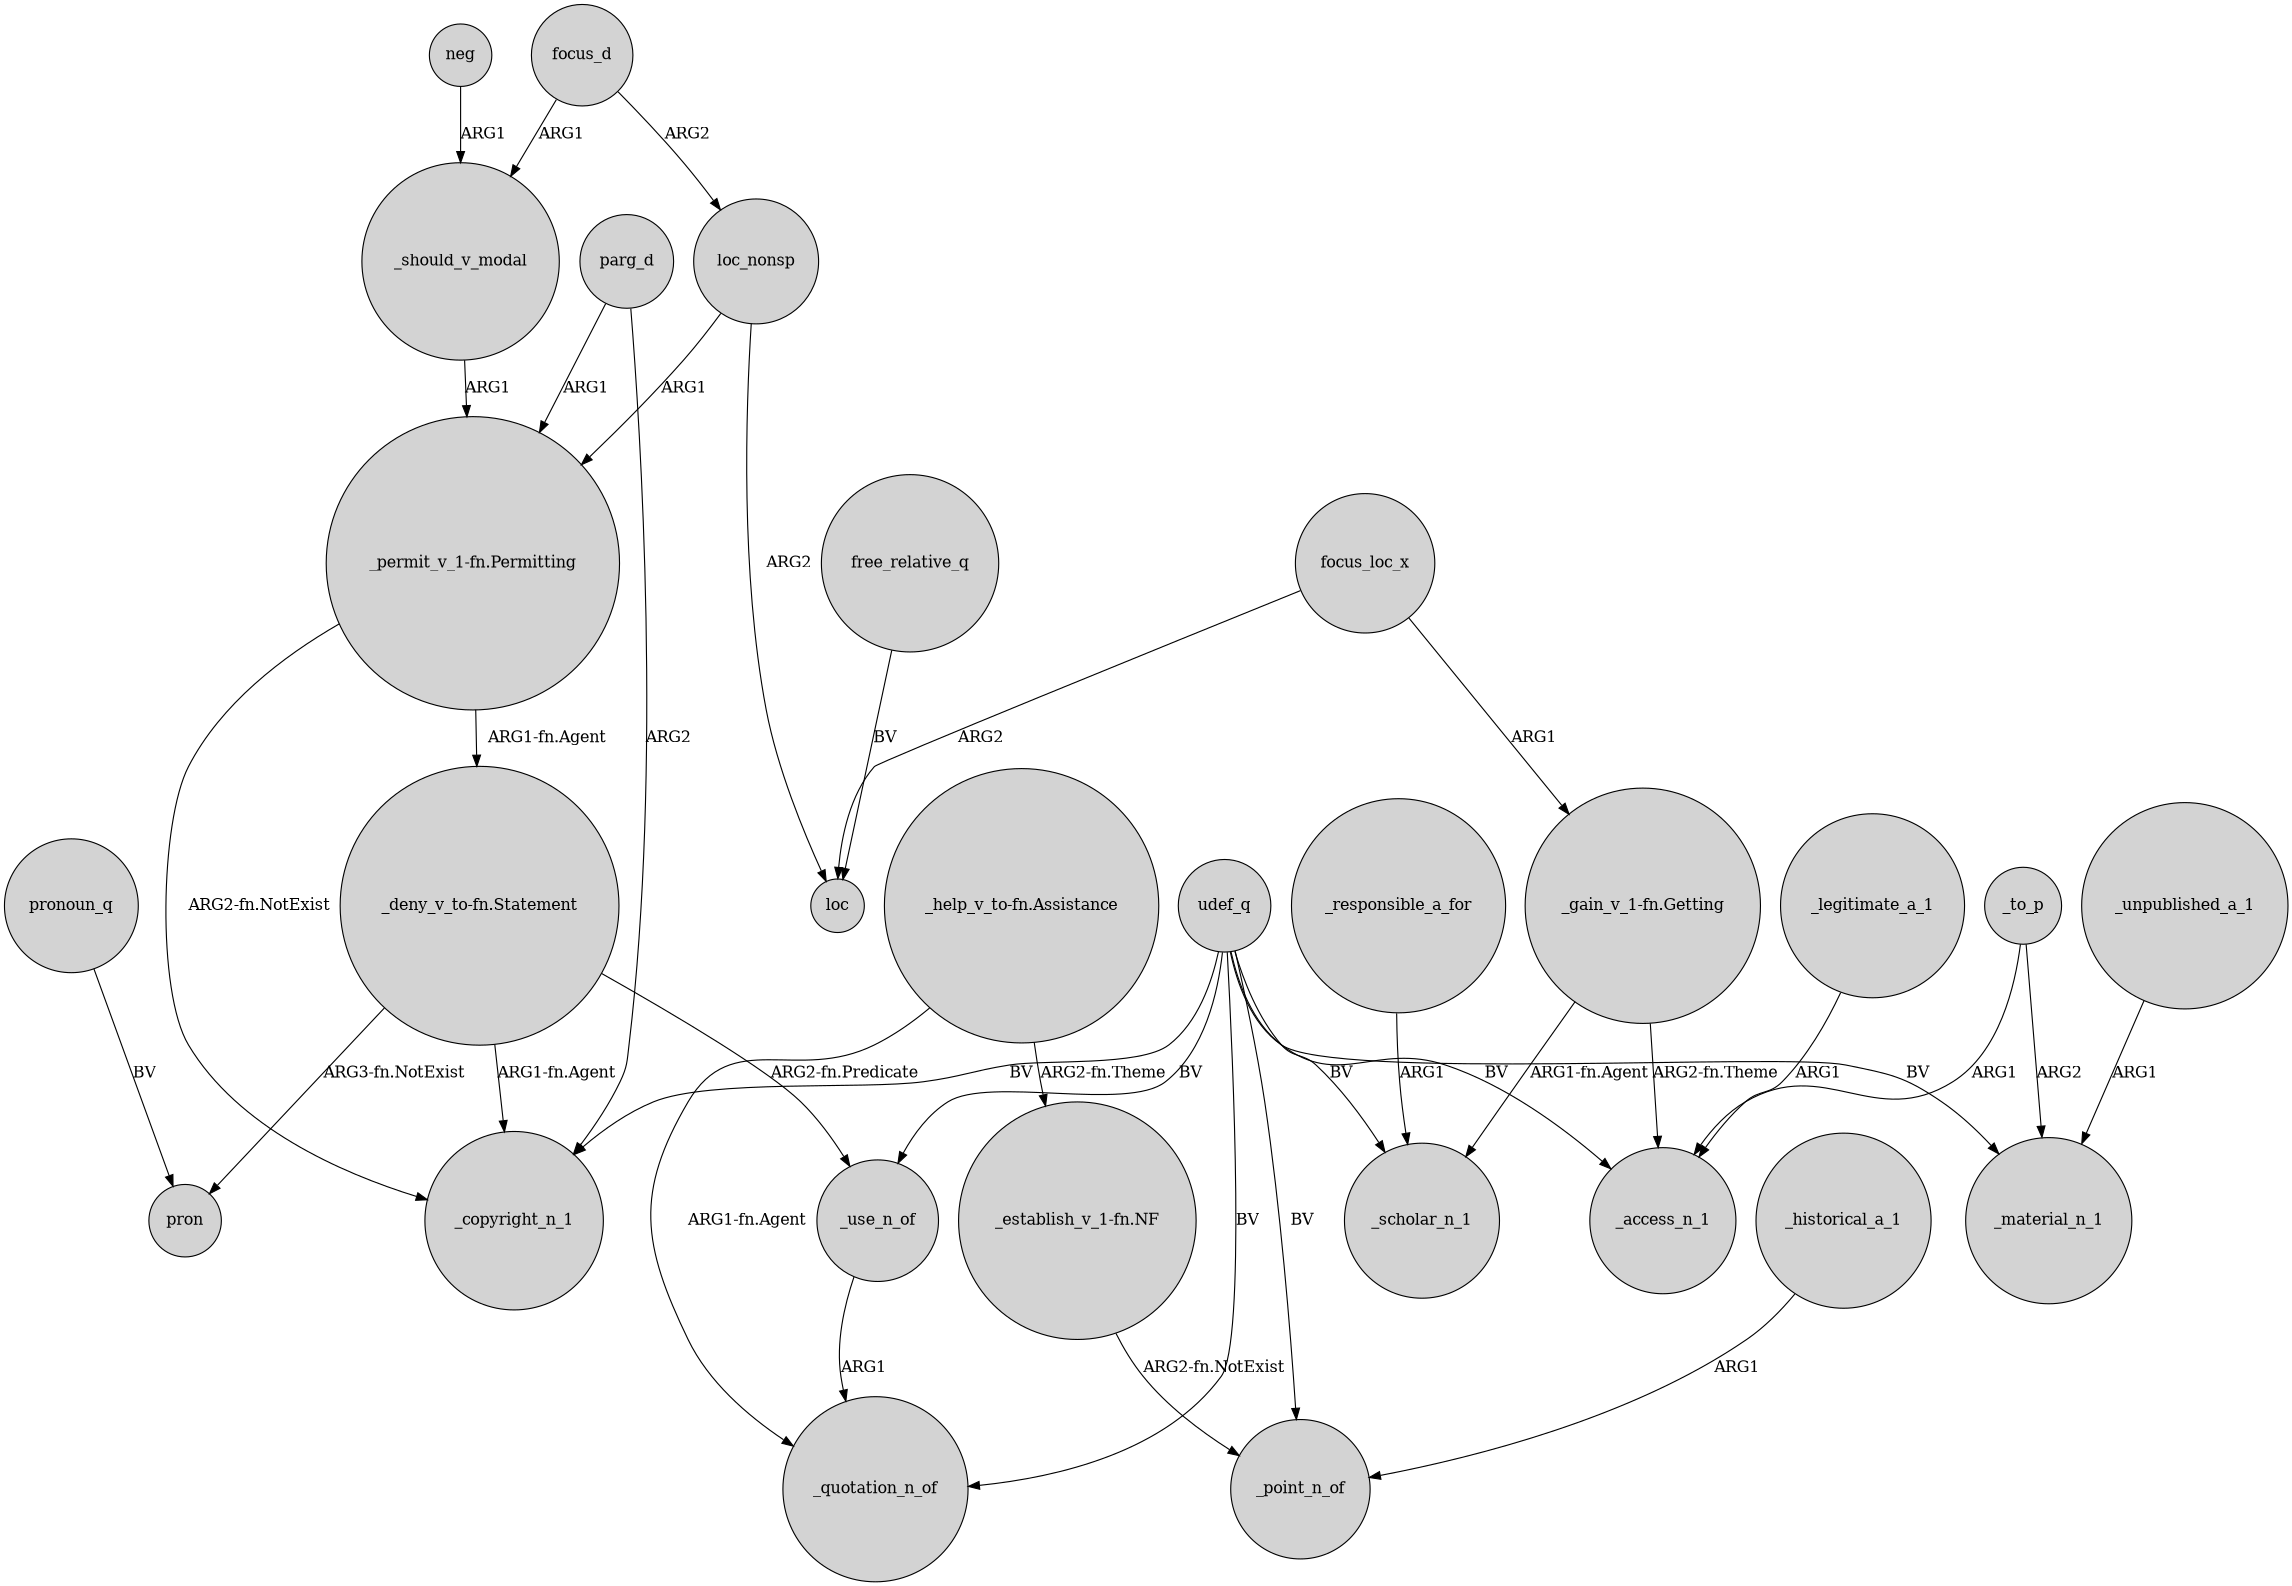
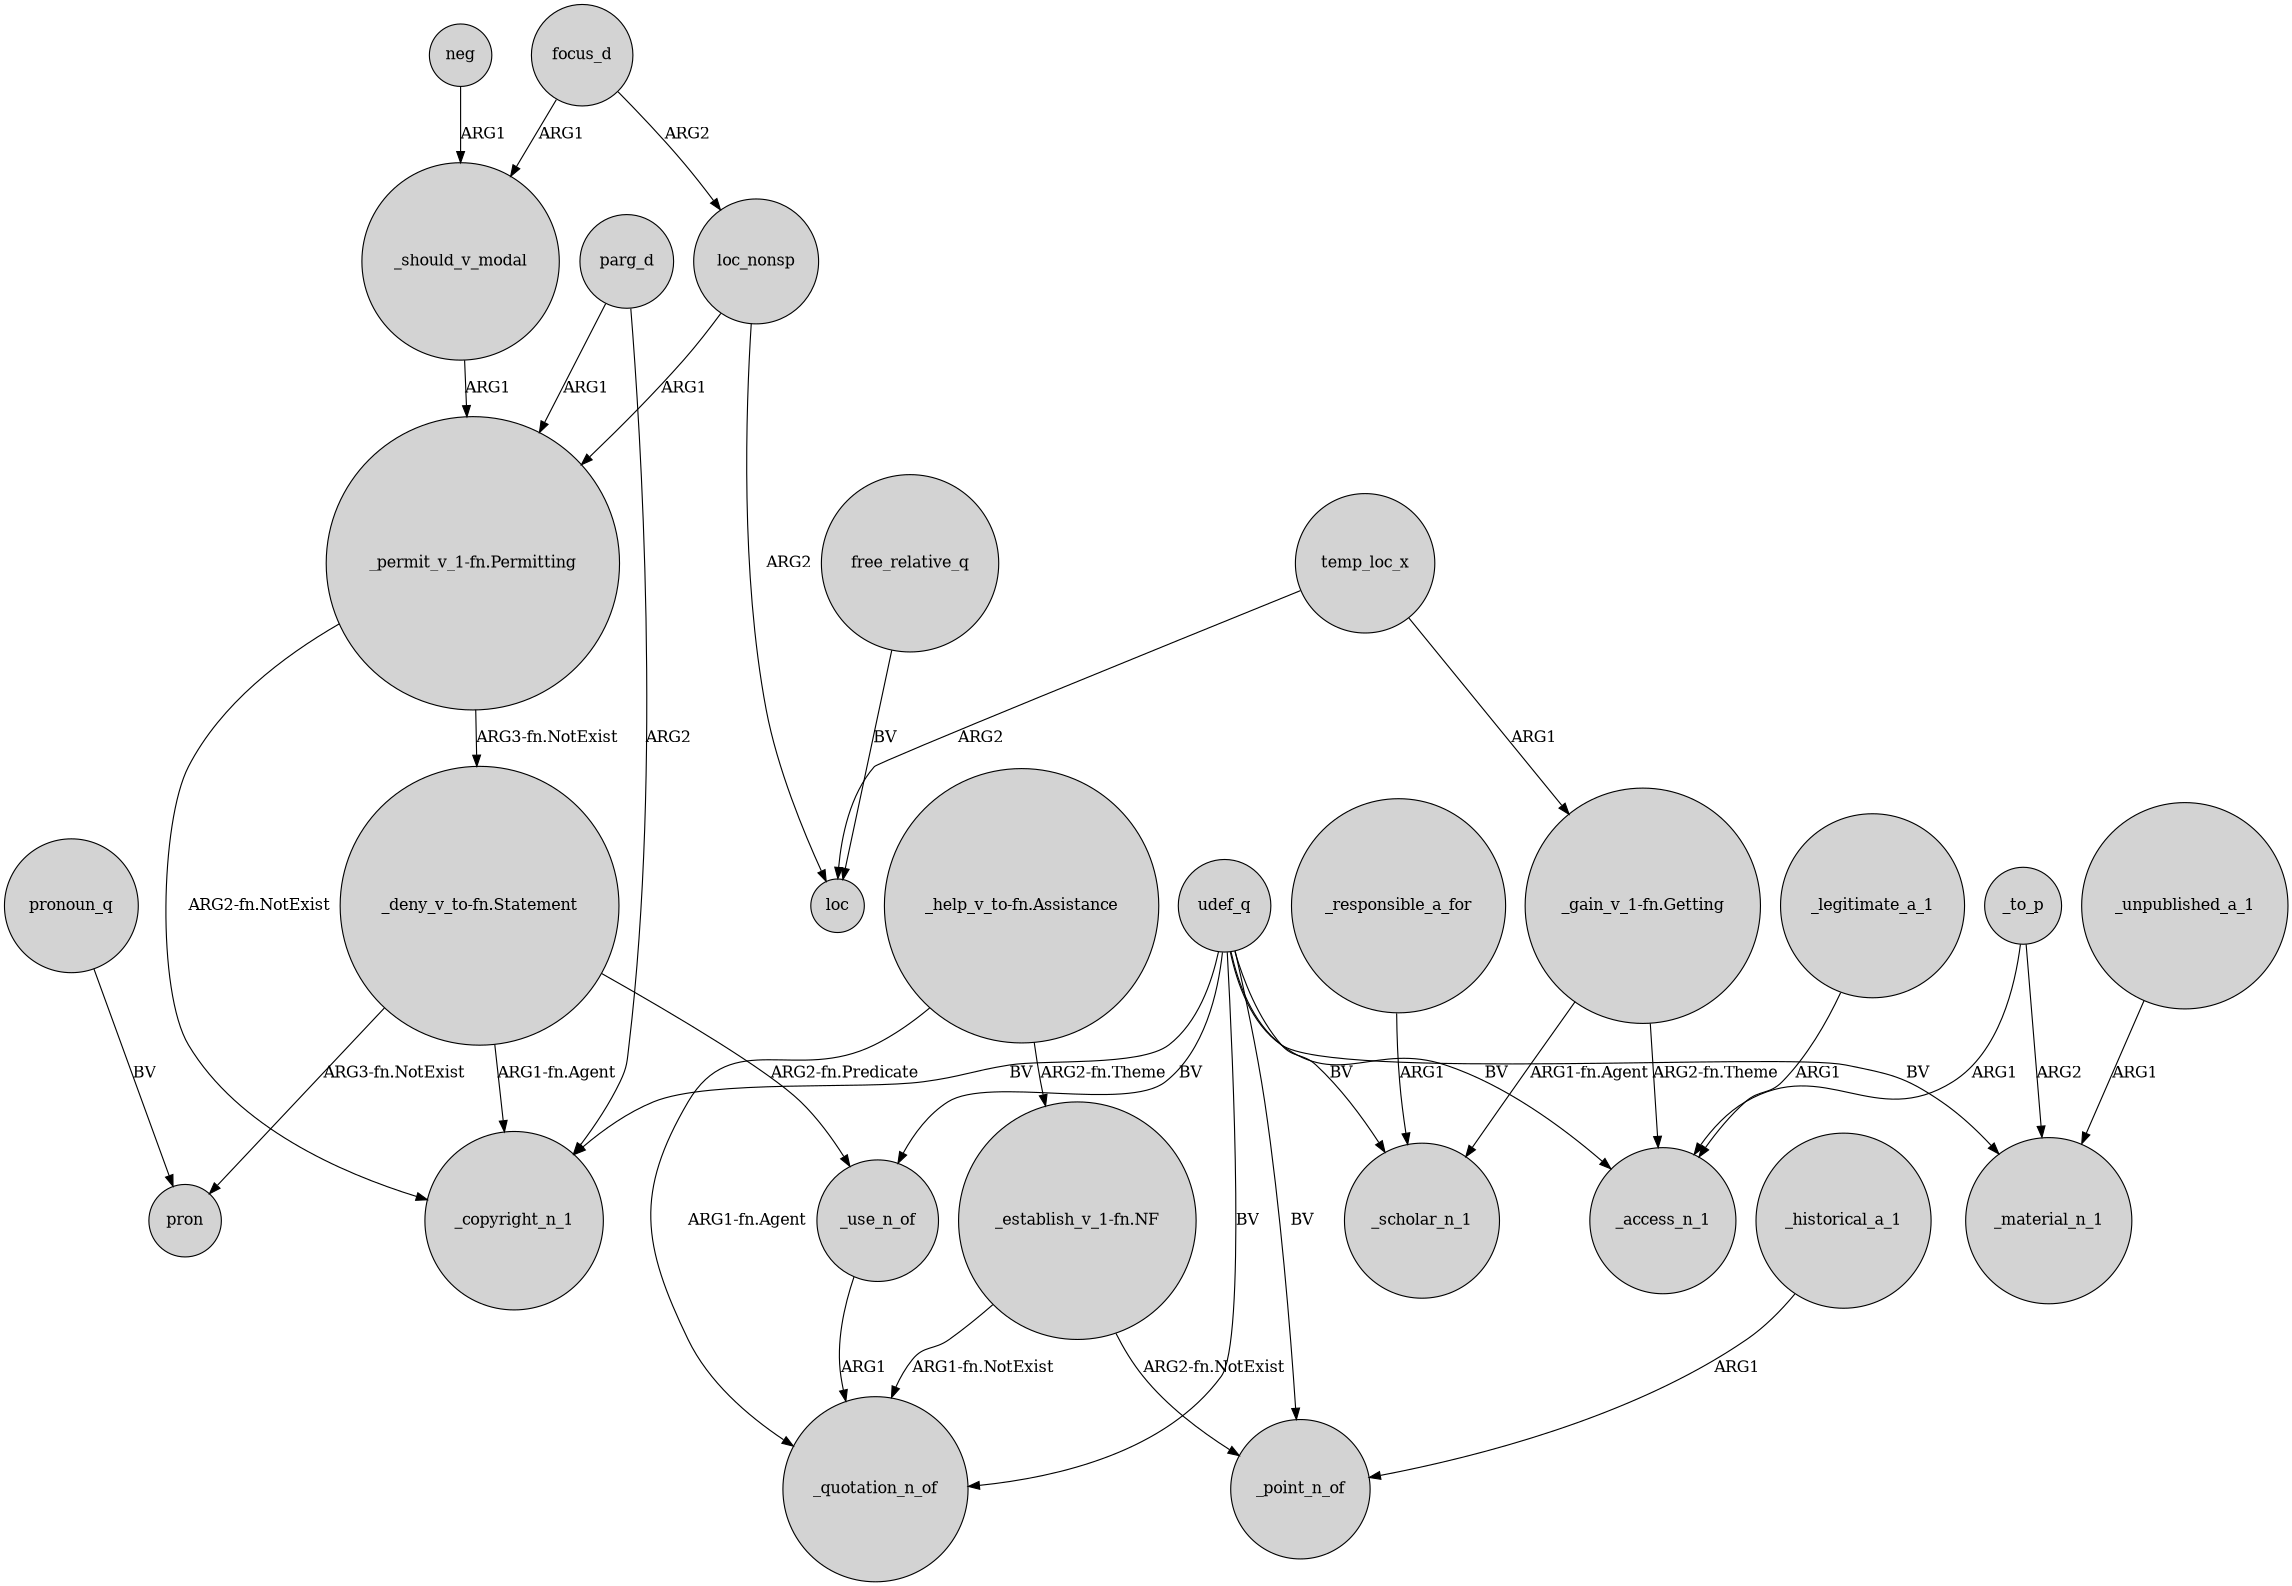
node "focus_loc_x": label "focus_loc_x" -> "temp_loc_x"
edge "_permit_v_1-fn.Permitting" -> "_deny_v_to-fn.Statement": label "ARG1-fn.Agent" -> "ARG3-fn.NotExist"
edge "_establish_v_1-fn.NF" -> "_quotation_n_of": added, label "ARG1-fn.NotExist"
